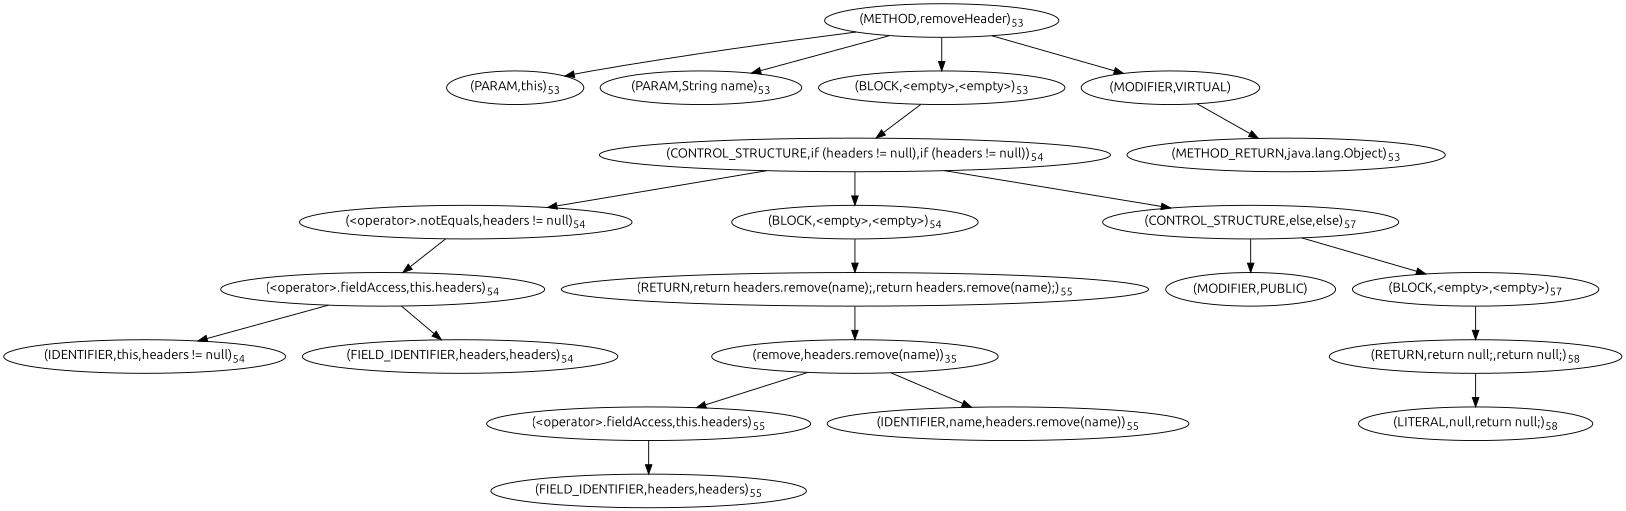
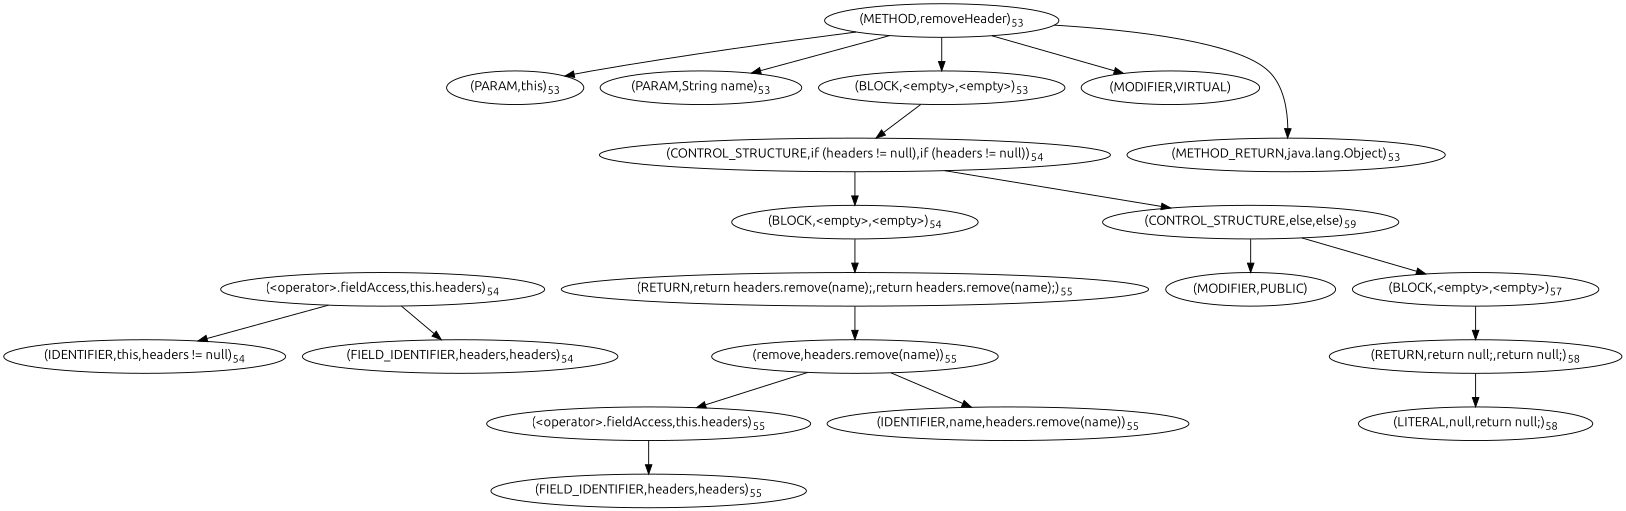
edge "(MODIFIER,VIRTUAL)" -> "(METHOD_RETURN,java.lang.Object)": now "(METHOD,removeHeader)" -> "(METHOD_RETURN,java.lang.Object)"
node "(CONTROL_STRUCTURE,else,else)": text "57" -> "59"
node "(<operator>.notEquals,headers != null)": removed
node "(remove,headers.remove(name))": text "35" -> "55"
